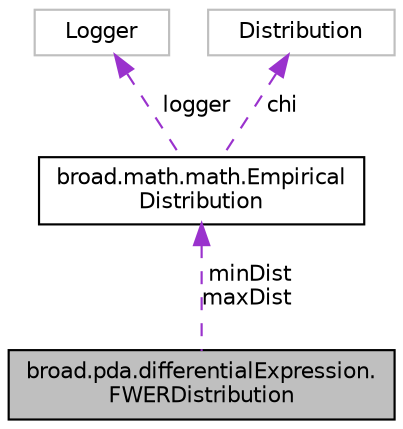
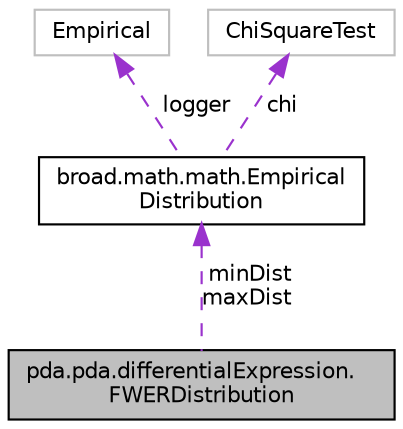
node "Logger": label "Logger" -> "Empirical"
node "Distribution": label "Distribution" -> "ChiSquareTest"
node "broad.pda.differentialExpression. FWERDistribution": label "broad.pda.differentialExpression. FWERDistribution" -> "pda.pda.differentialExpression. FWERDistribution"
